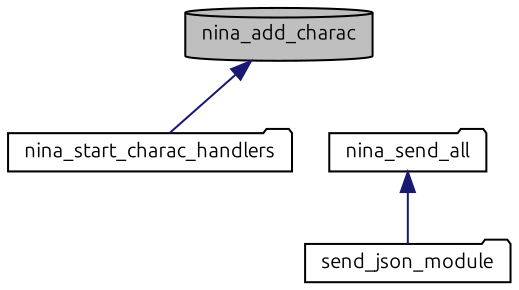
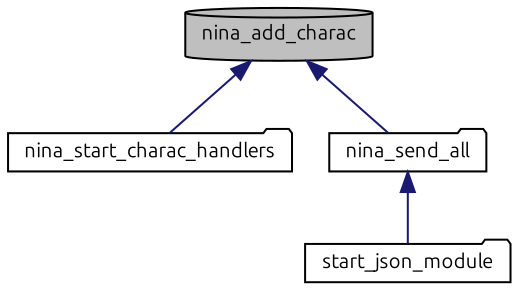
edge "nina_send_all" -> "nina_add_charac": added
node "send_json_module": label "send_json_module" -> "start_json_module"
